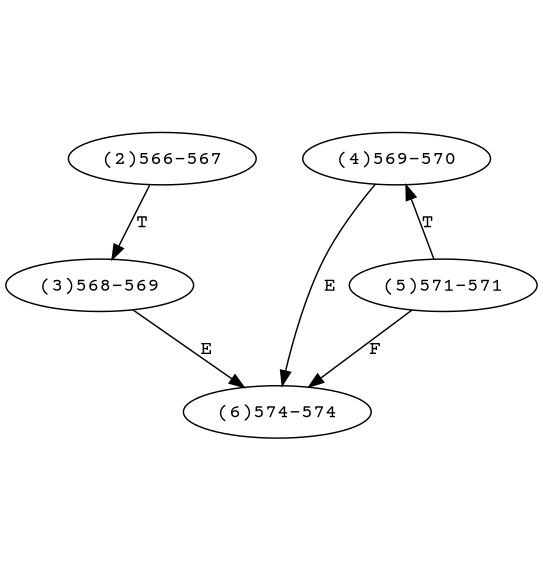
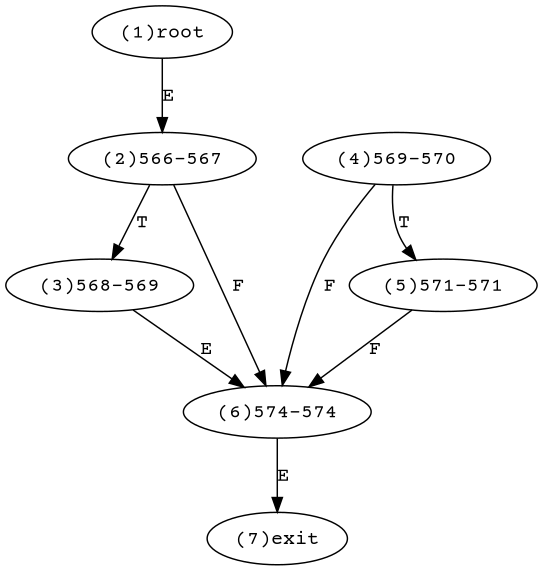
node "(1)root": added
edge "(5)571-571" -> "(4)569-570": reversed
edge "(2)566-567" -> "(6)574-574": added, label "F"
edge "(4)569-570" -> "(6)574-574": label "E" -> "F"
node "(7)exit": added
